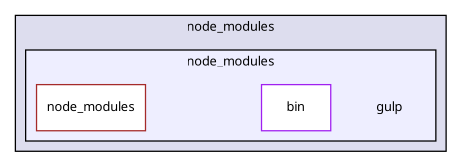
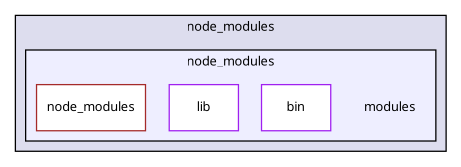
node "lib": added
node "gulp": label "gulp" -> "modules"
